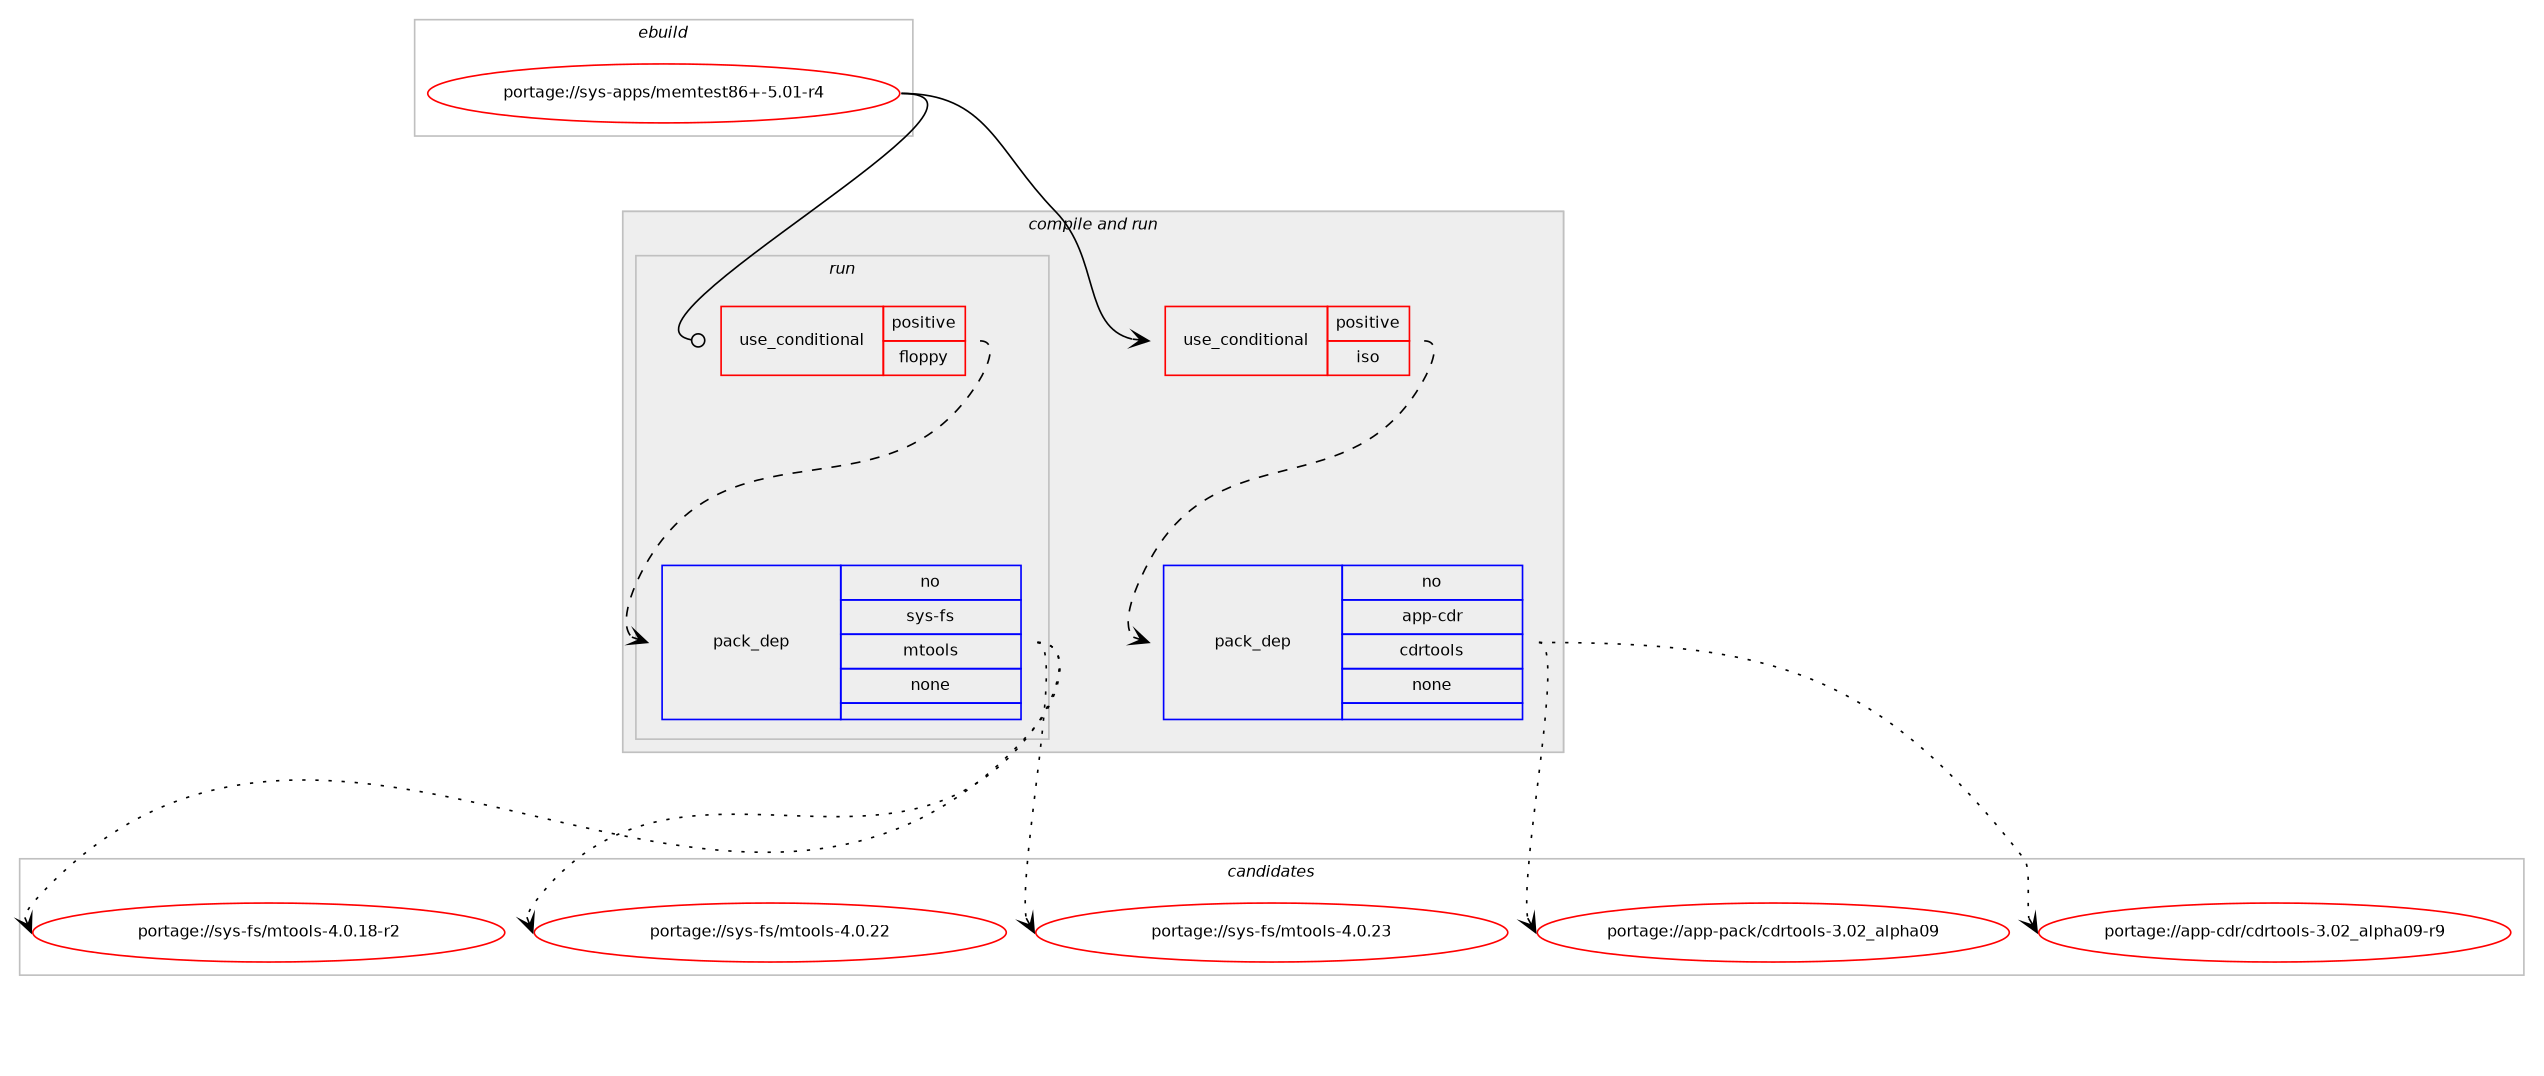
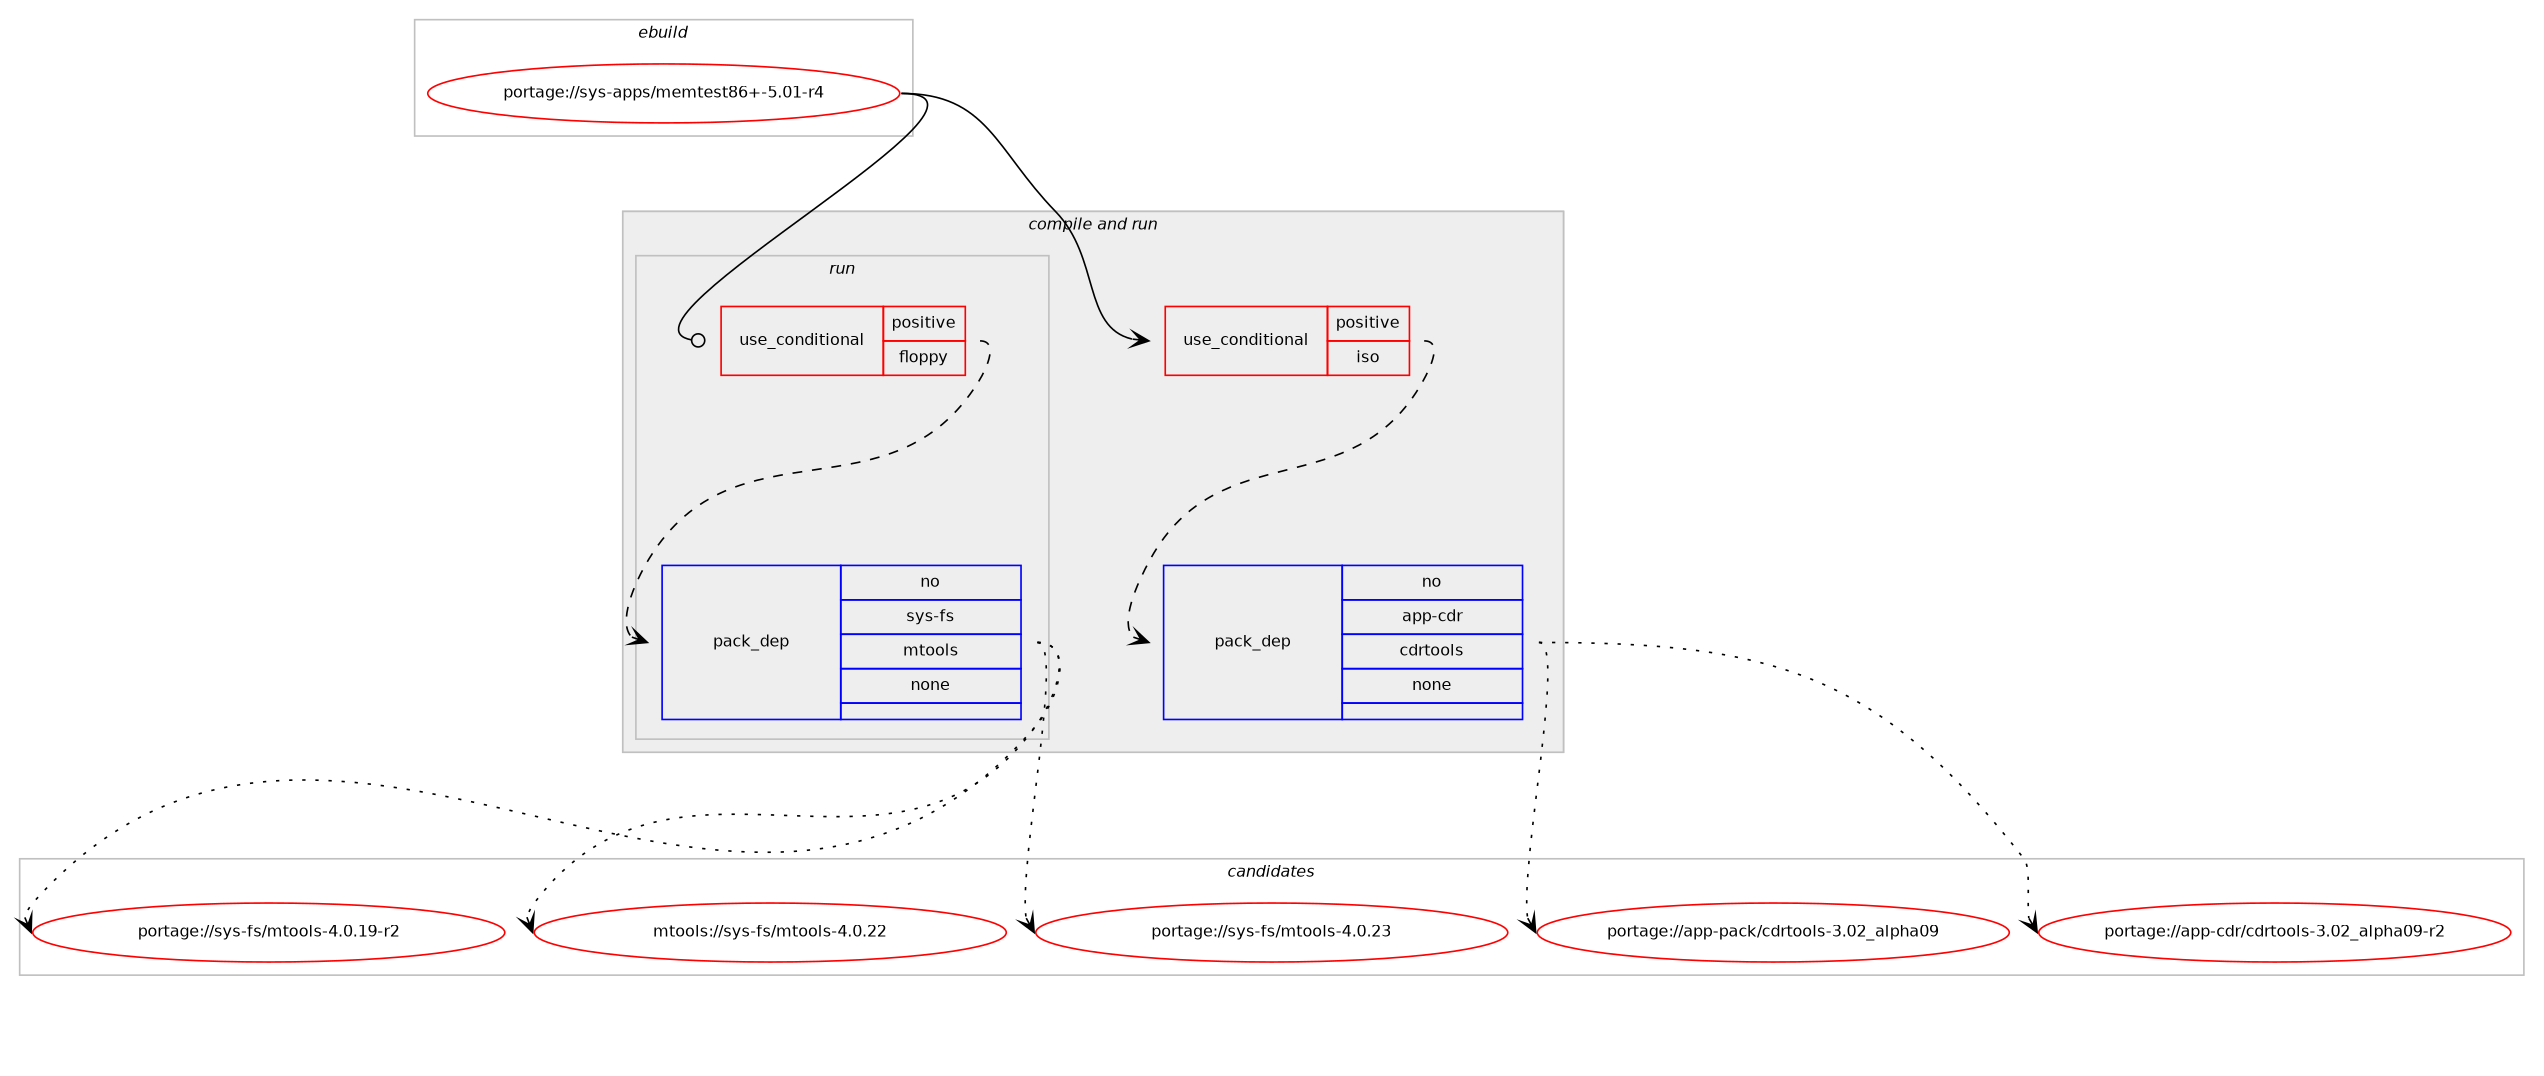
node "portage://sys-fs/mtools-4.0.18-r2": label "portage://sys-fs/mtools-4.0.18-r2" -> "portage://sys-fs/mtools-4.0.19-r2"
node "portage://sys-fs/mtools-4.0.22": label "portage://sys-fs/mtools-4.0.22" -> "mtools://sys-fs/mtools-4.0.22"
node "portage://app-cdr/cdrtools-3.02_alpha09-r9": label "portage://app-cdr/cdrtools-3.02_alpha09-r9" -> "portage://app-cdr/cdrtools-3.02_alpha09-r2"
